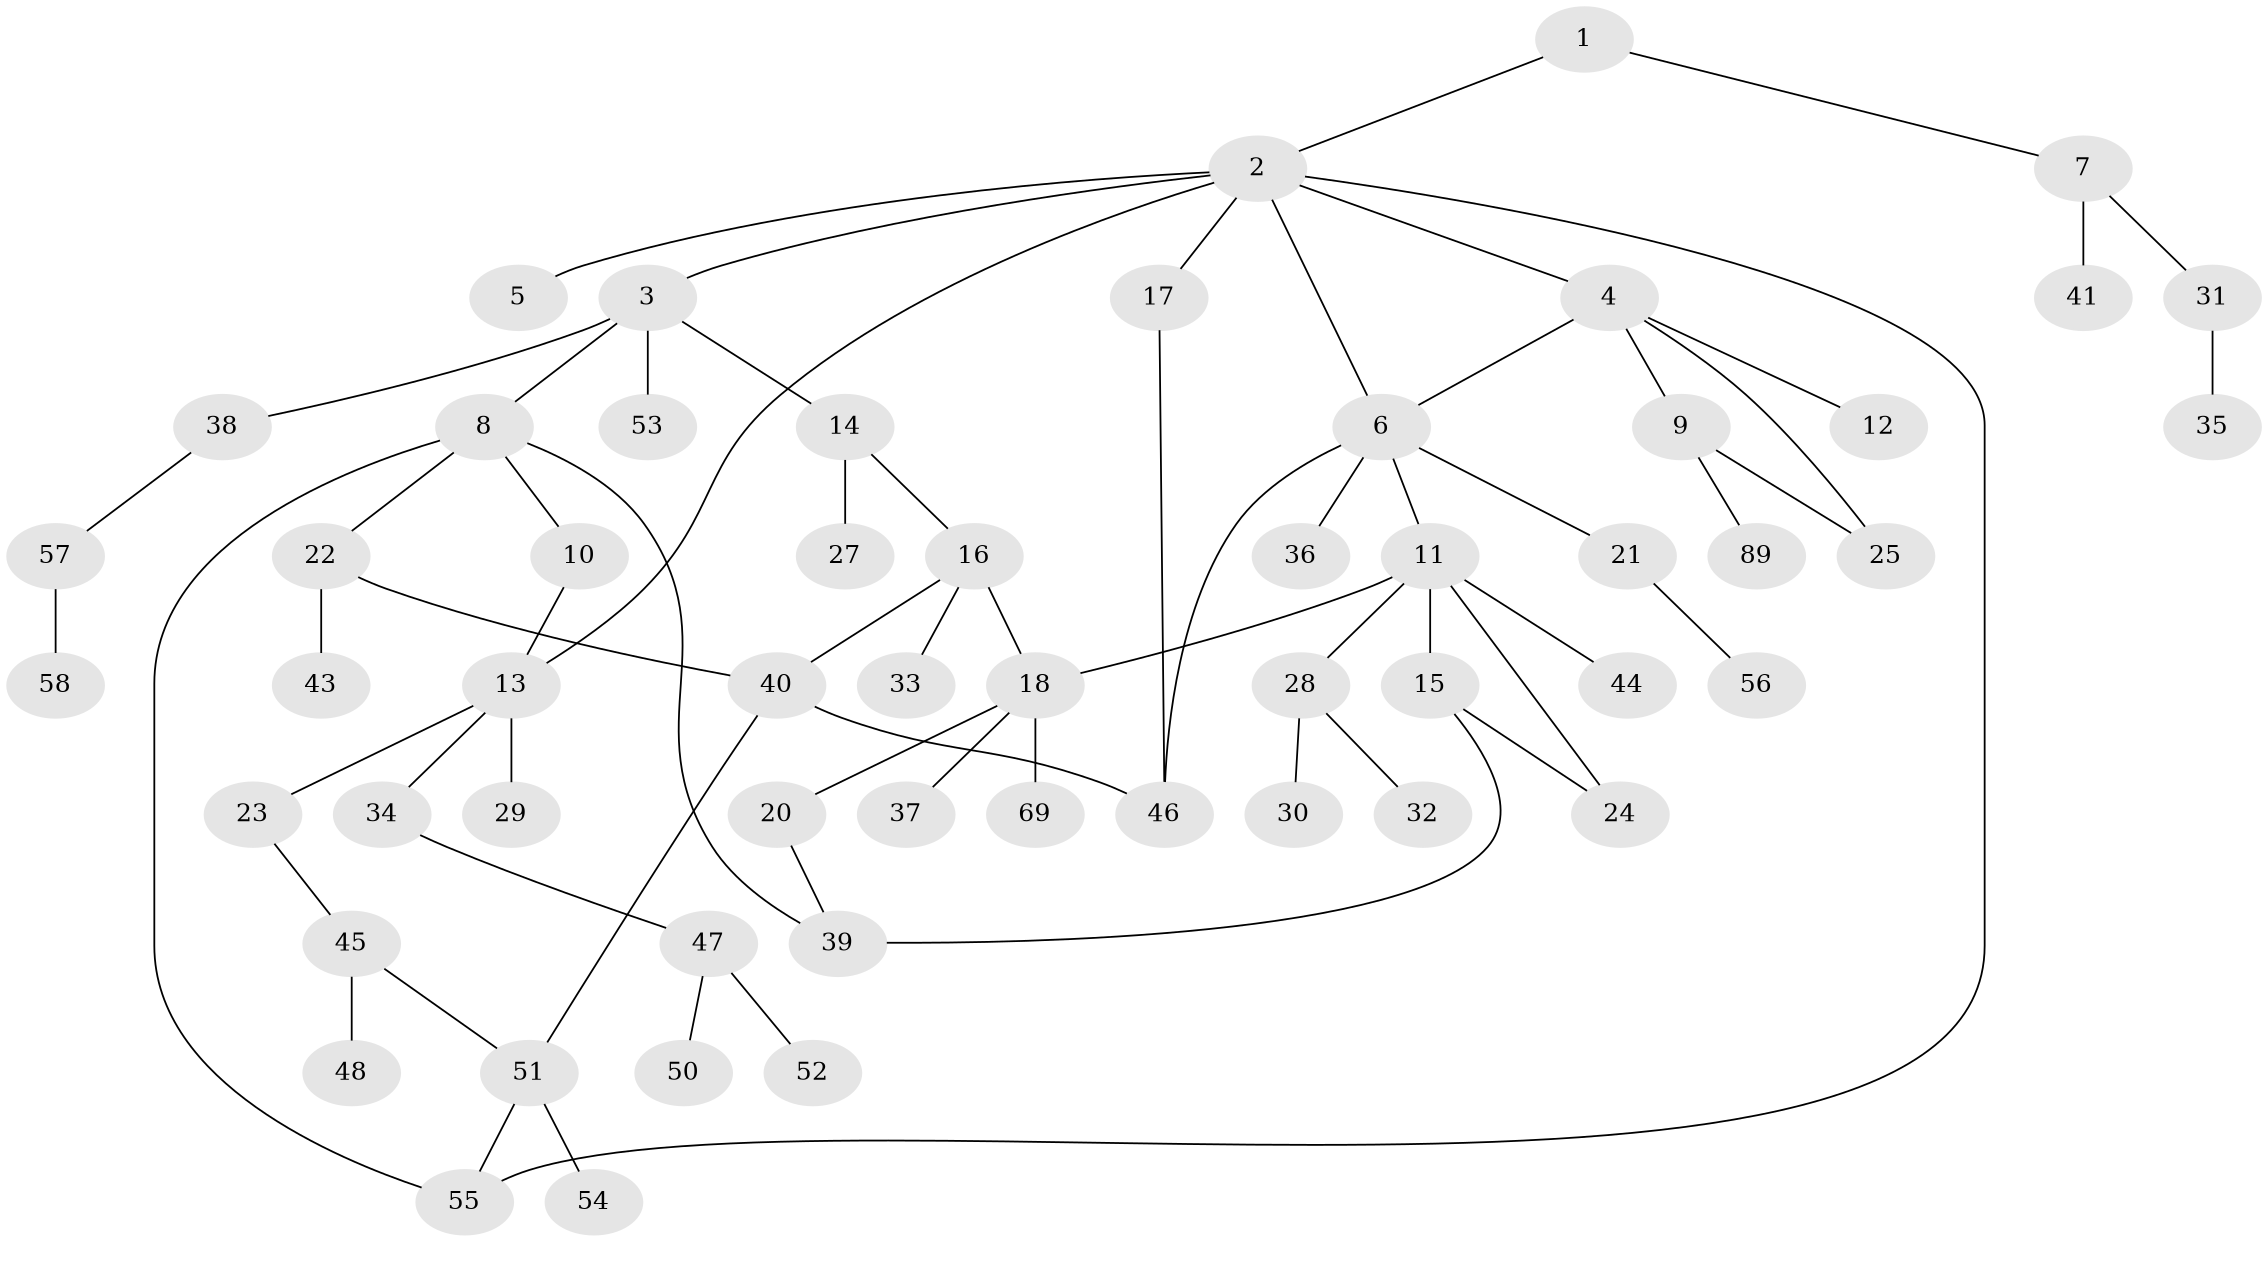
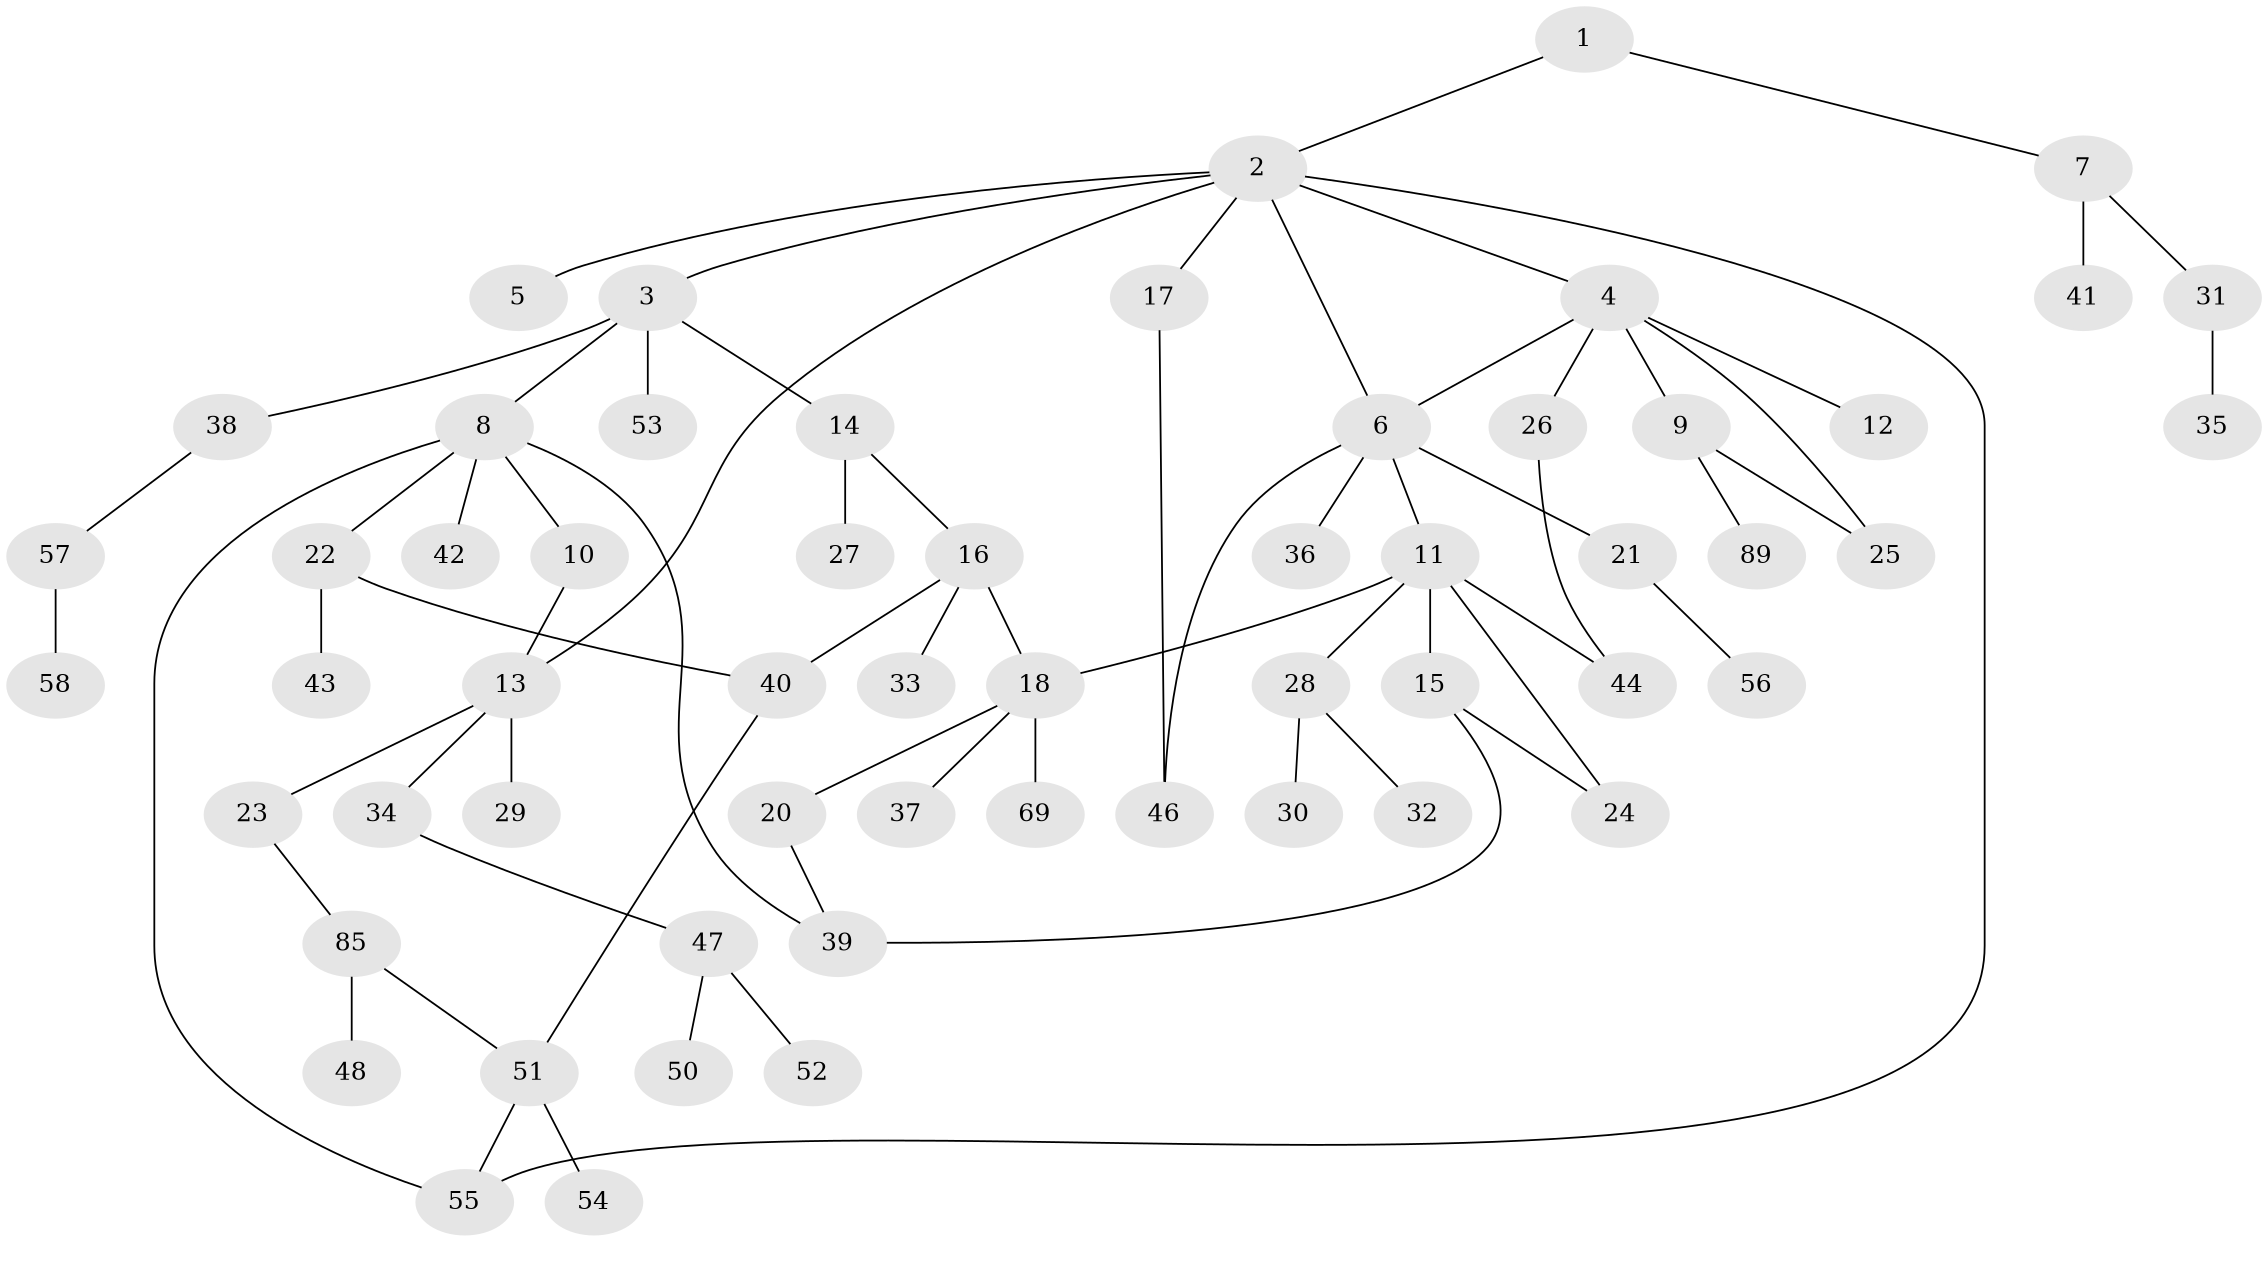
node "26": added
node "42": added
edge "40" -- "46": removed
node "45": label "45" -> "85"
